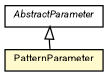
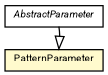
edge "PatternParameter" -> "AbstractParameter": reversed
